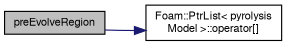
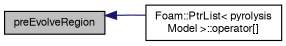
edge "preEvolveRegion" -> "Foam::PtrList< pyrolysis Model >::operator[]": reversed
